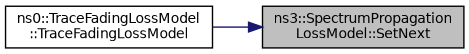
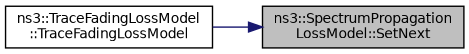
node "ns0::TraceFadingLossModel ::TraceFadingLossModel": label "ns0::TraceFadingLossModel ::TraceFadingLossModel" -> "ns3::TraceFadingLossModel ::TraceFadingLossModel"
